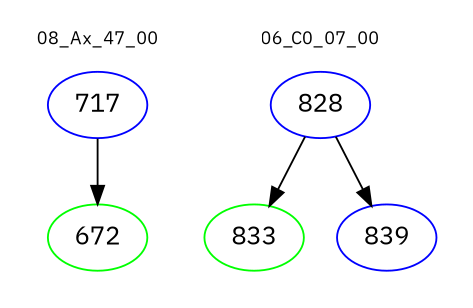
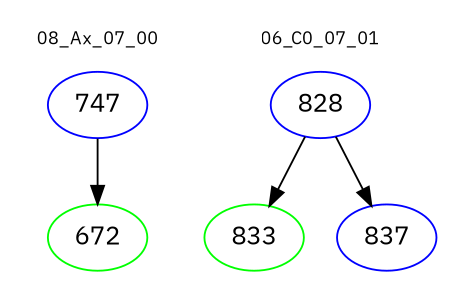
cluster "08_Ax_47_00": label "08_Ax_47_00" -> "08_Ax_07_00"
cluster "06_C0_07_00": label "06_C0_07_00" -> "06_C0_07_01"
node "717": label "717" -> "747"
node "839": label "839" -> "837"
